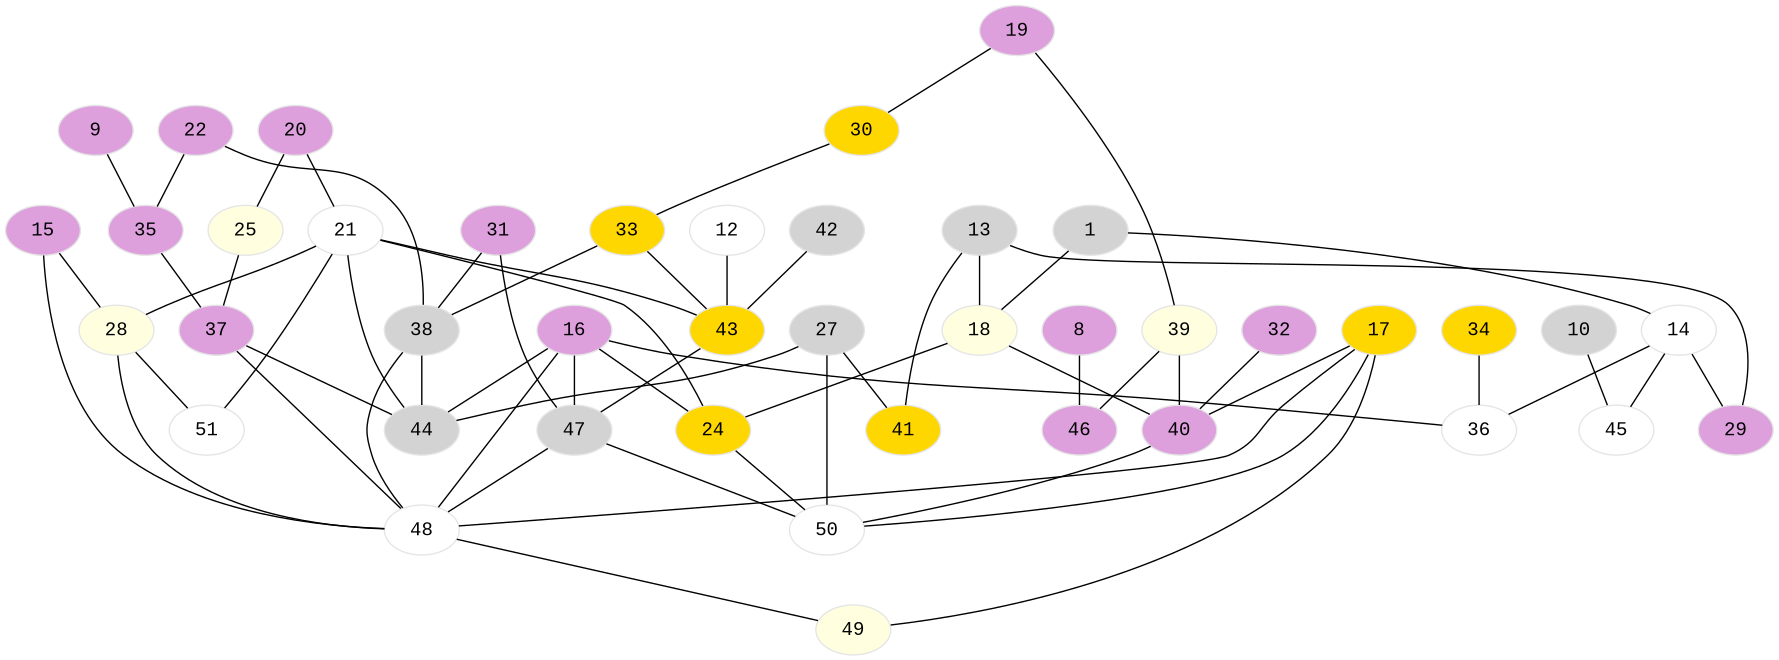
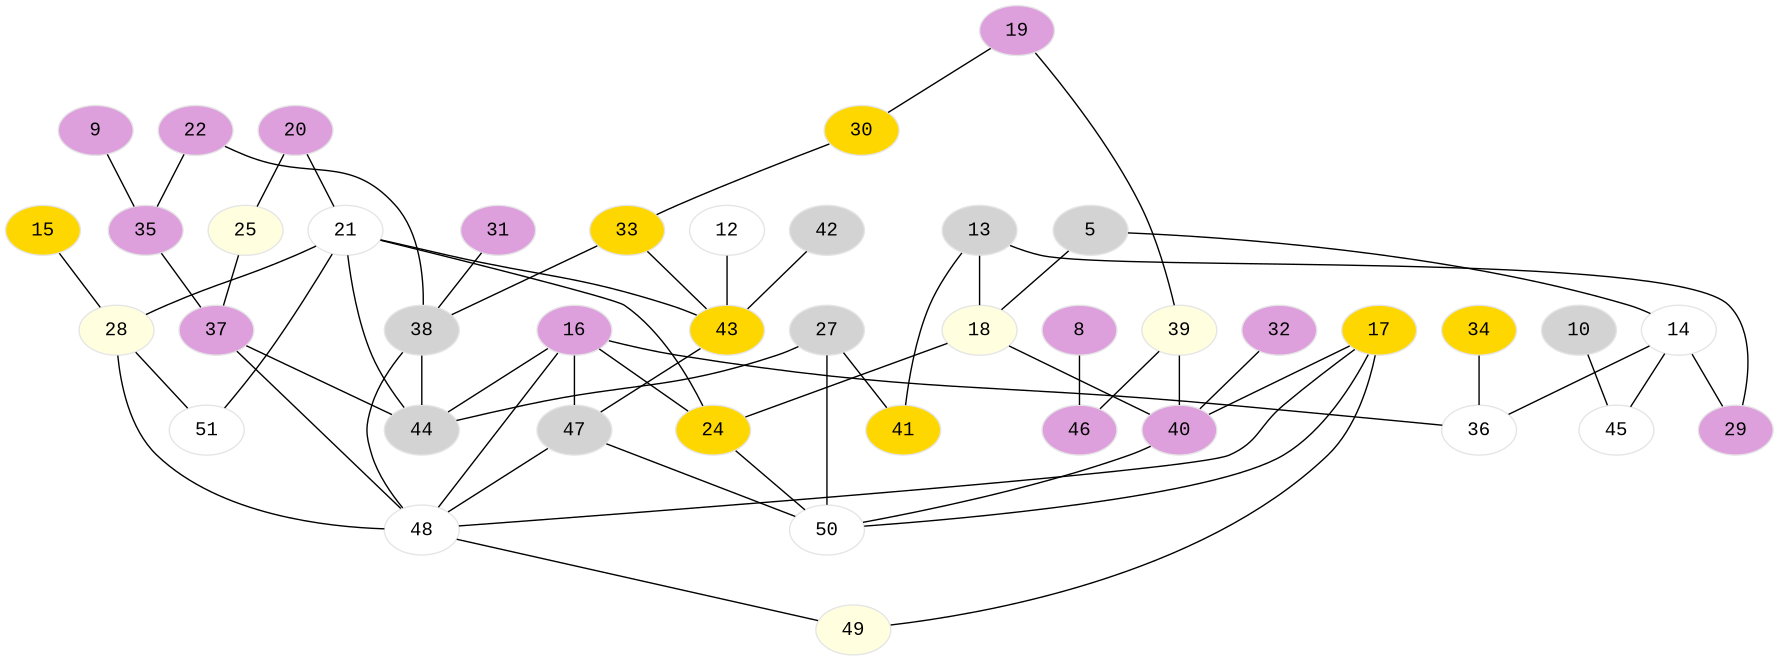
node "15": fillcolor plum -> gold
node "1": label "1" -> "5"
edge "31" -- "47": removed
edge "15" -- "48": removed
